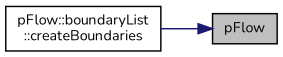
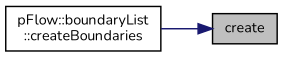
node "pFlow": label "pFlow" -> "create"
